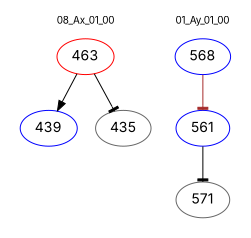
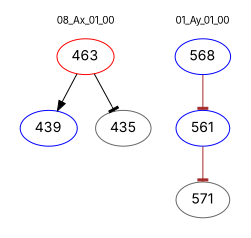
edge "561" -> "571": color black -> brown
